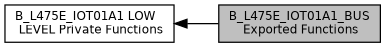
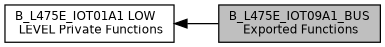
node "B_L475E_IOT01A1_BUS Exported Functions": label "B_L475E_IOT01A1_BUS Exported Functions" -> "B_L475E_IOT09A1_BUS Exported Functions"
